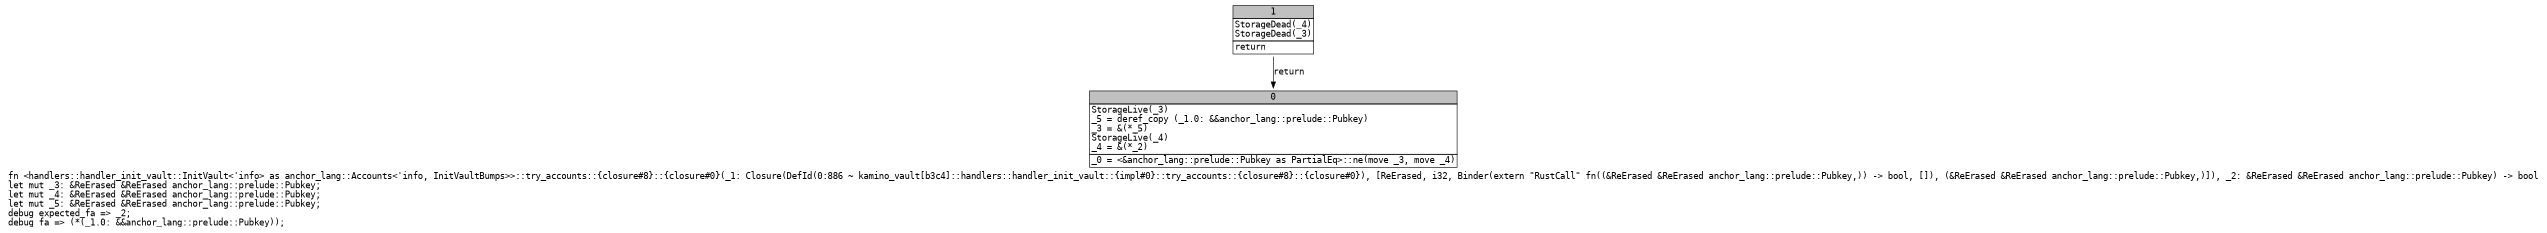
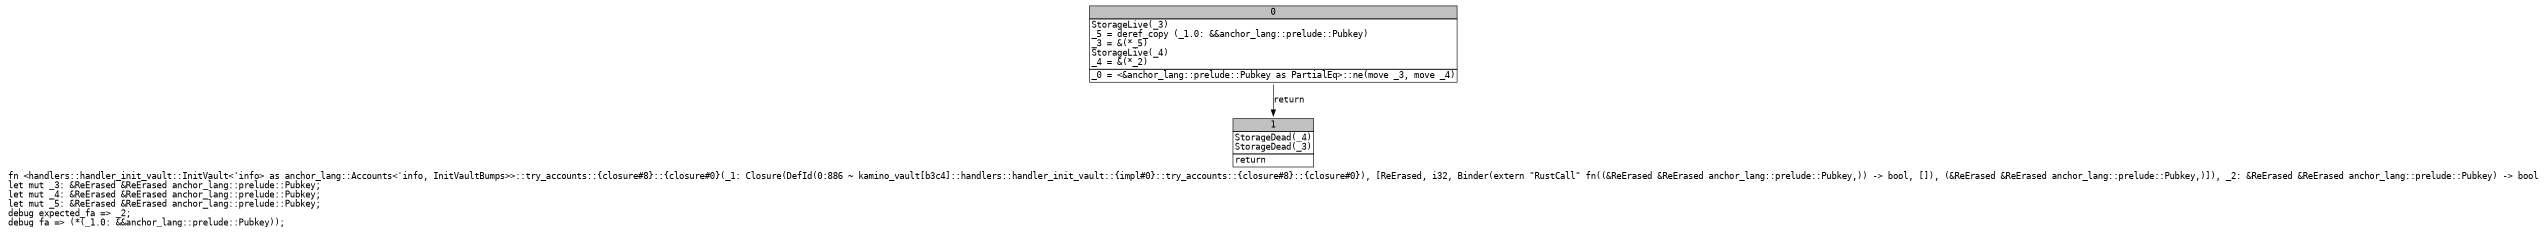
edge "1" -> "0": reversed
